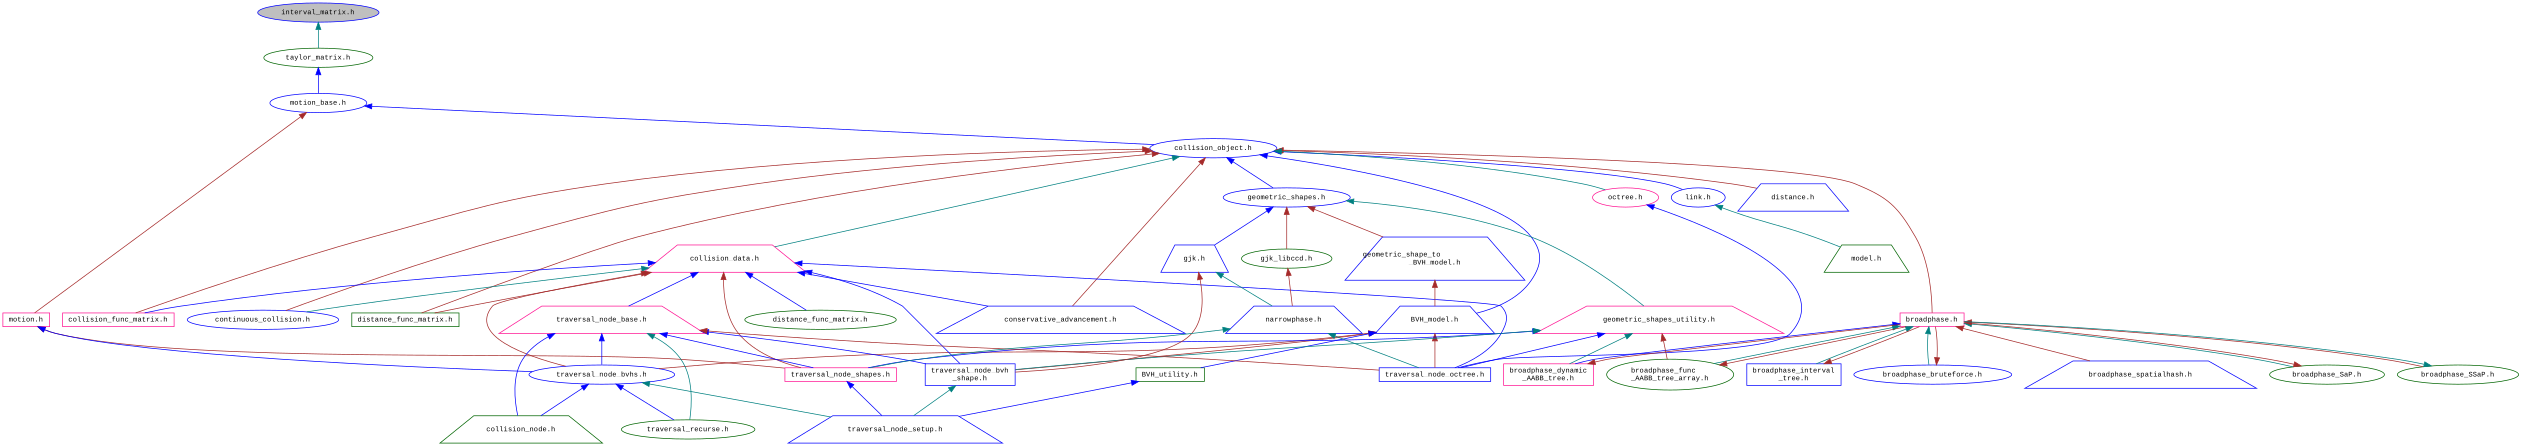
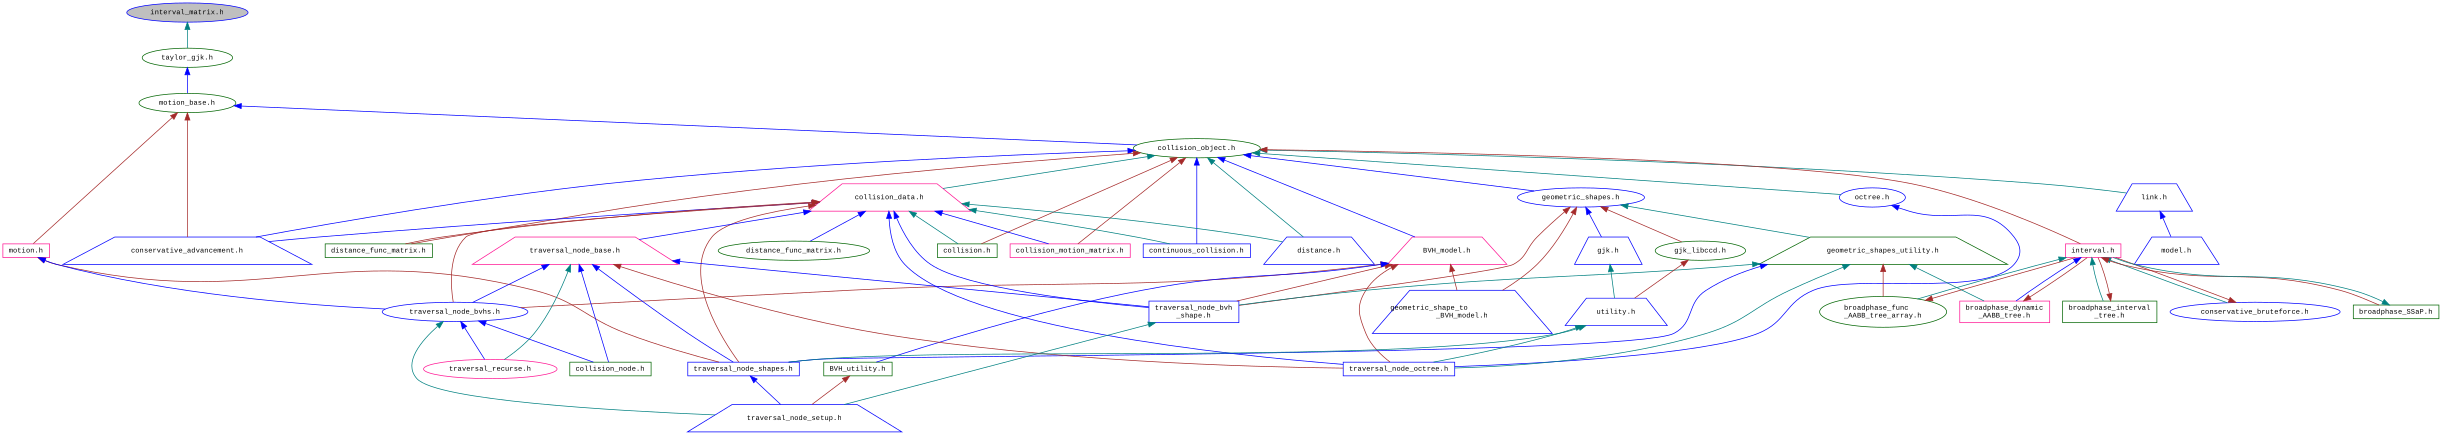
node "taylor_matrix.h": label "taylor_matrix.h" -> "taylor_gjk.h"
node "motion_base.h": color blue -> darkgreen
node "collision_object.h": color blue -> darkgreen
edge "link.h" -> "collision_object.h": color blue -> teal
edge "distance.h" -> "collision_object.h": color brown -> teal
edge "conservative_advancement.h" -> "motion_base.h": added
edge "continuous_collision.h" -> "collision_object.h": color brown -> blue
node "octree.h": color deeppink -> blue
node "link.h": shape ellipse -> trapezium
edge "distance.h" -> "collision_data.h": added
edge "model.h" -> "link.h": color teal -> blue
edge "conservative_advancement.h" -> "collision_object.h": color brown -> blue
node "collision.h": added
node "model.h": color darkgreen -> blue
edge "BVH_model.h" -> "geometric_shape_to _BVH_model.h": reversed
node "collision_func_matrix.h": label "collision_func_matrix.h" -> "collision_motion_matrix.h"
node "continuous_collision.h": shape ellipse -> box
node "narrowphase.h": label "narrowphase.h" -> "utility.h"
node "BVH_model.h": color blue -> deeppink
node "geometric_shapes_utility.h": color deeppink -> darkgreen
node "broadphase.h": label "broadphase.h" -> "interval.h"
edge "traversal_node_octree.h" -> "geometric_shapes_utility.h": color blue -> teal
edge "traversal_node_bvh _shape.h" -> "gjk.h": now "traversal_node_bvh _shape.h" -> "geometric_shapes.h"
node "traversal_node_shapes.h": color deeppink -> blue
node "broadphase_interval _tree.h": color blue -> darkgreen
node "broadphase_bruteforce.h": label "broadphase_bruteforce.h" -> "conservative_bruteforce.h"
node "broadphase_spatialhash.h": removed
node "broadphase_SaP.h": removed
node "broadphase_SSaP.h": shape ellipse -> box
edge "traversal_node_setup.h" -> "BVH_utility.h": color blue -> brown
node "collision_node.h": shape trapezium -> box
node "traversal_recurse.h": color darkgreen -> deeppink
